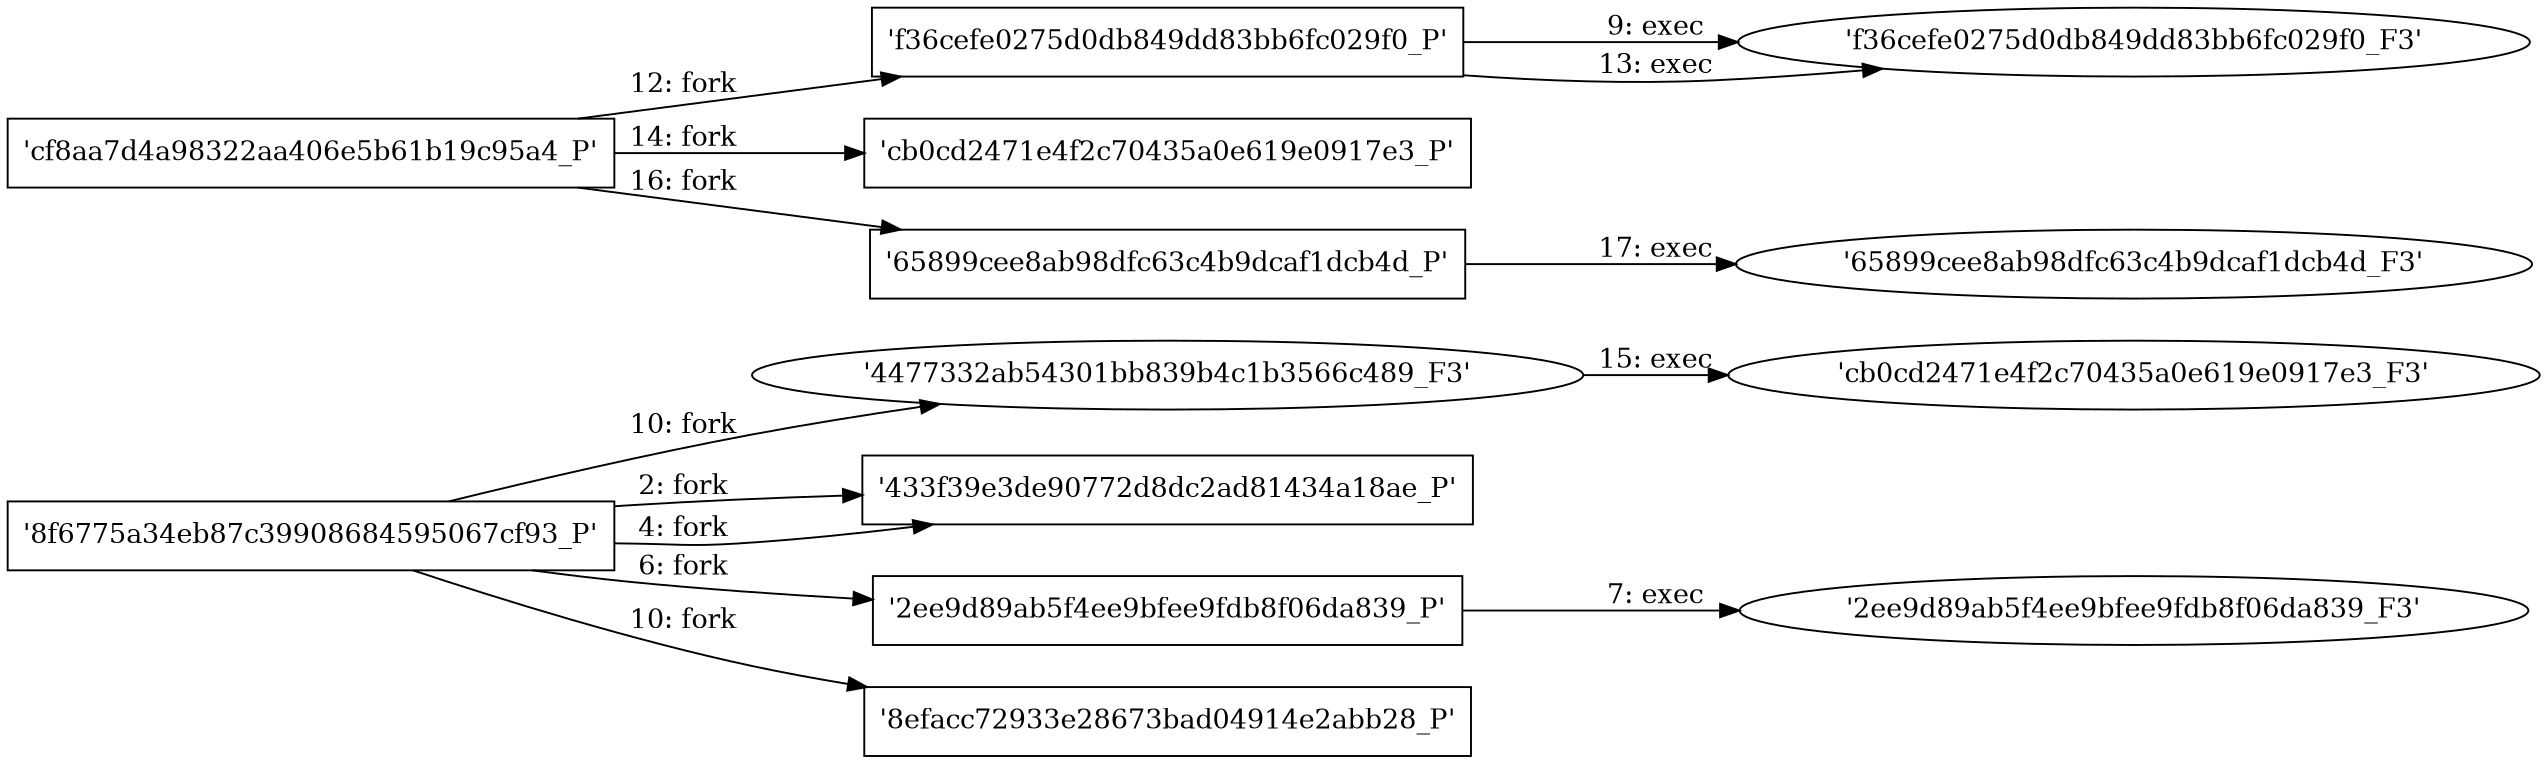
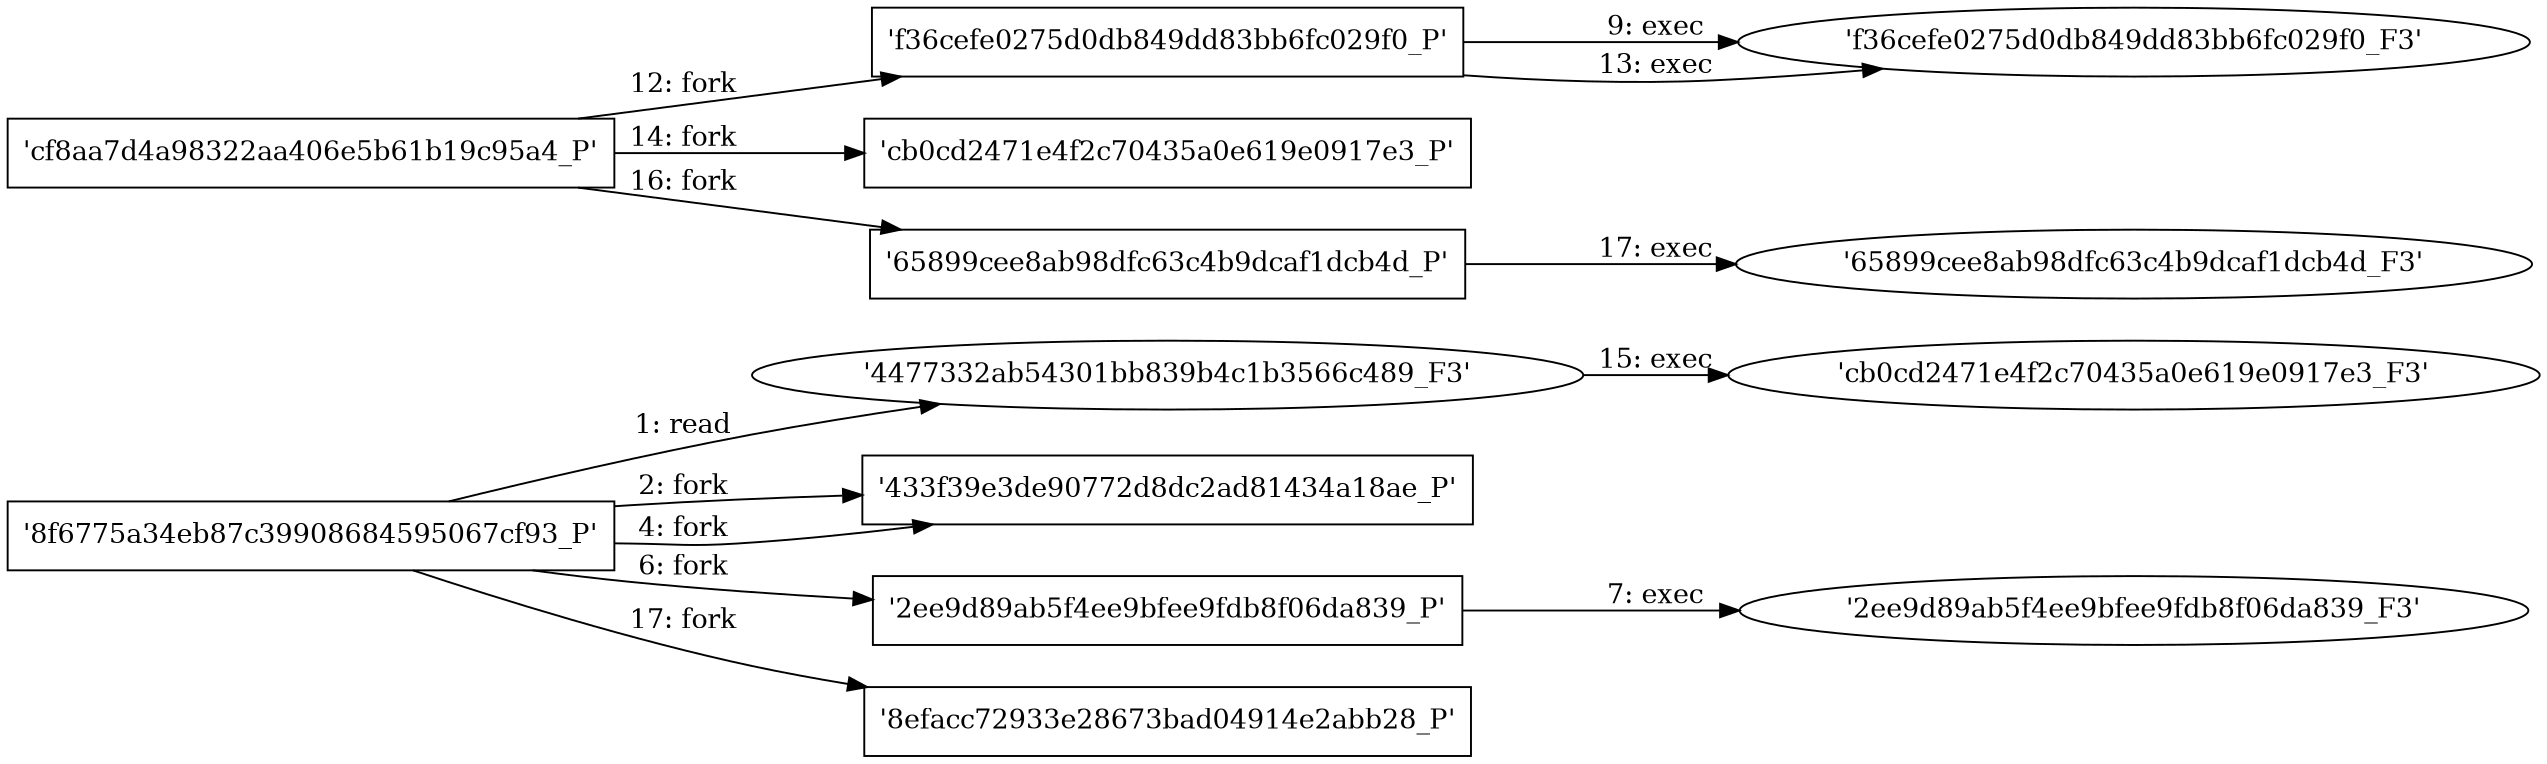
edge "'8f6775a34eb87c39908684595067cf93_P'" -> "'4477332ab54301bb839b4c1b3566c489_F3'": label "10: fork" -> "1: read"
edge "'8f6775a34eb87c39908684595067cf93_P'" -> "'8efacc72933e28673bad04914e2abb28_P'": label "10: fork" -> "17: fork"
